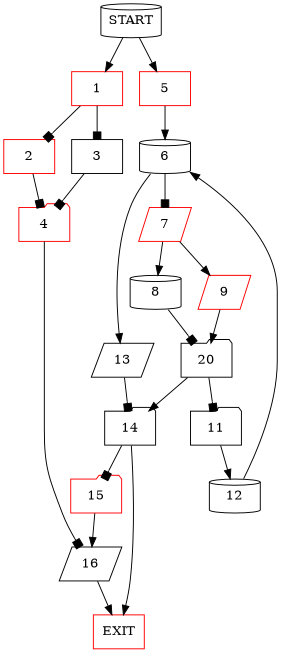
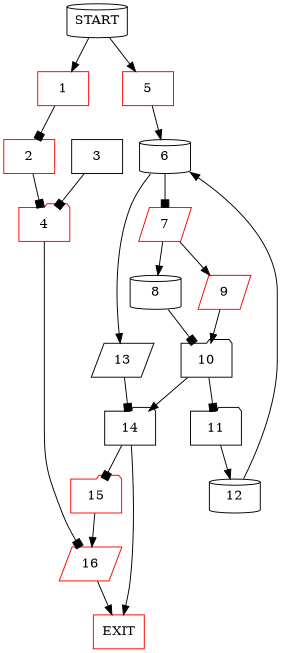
edge "1" -> "3": removed
node "20": label "20" -> "10"
node "16": color black -> red
